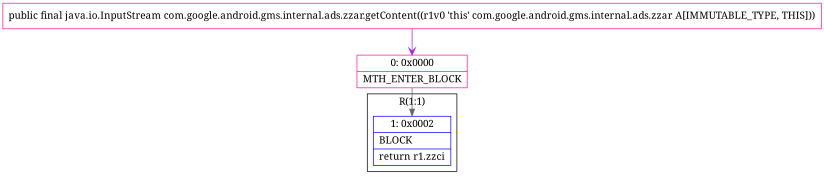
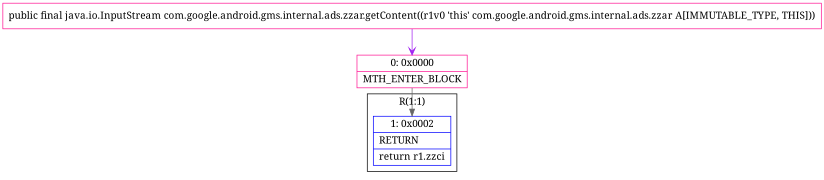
node "1: 0x0002": text "BLOCK" -> "RETURN"
